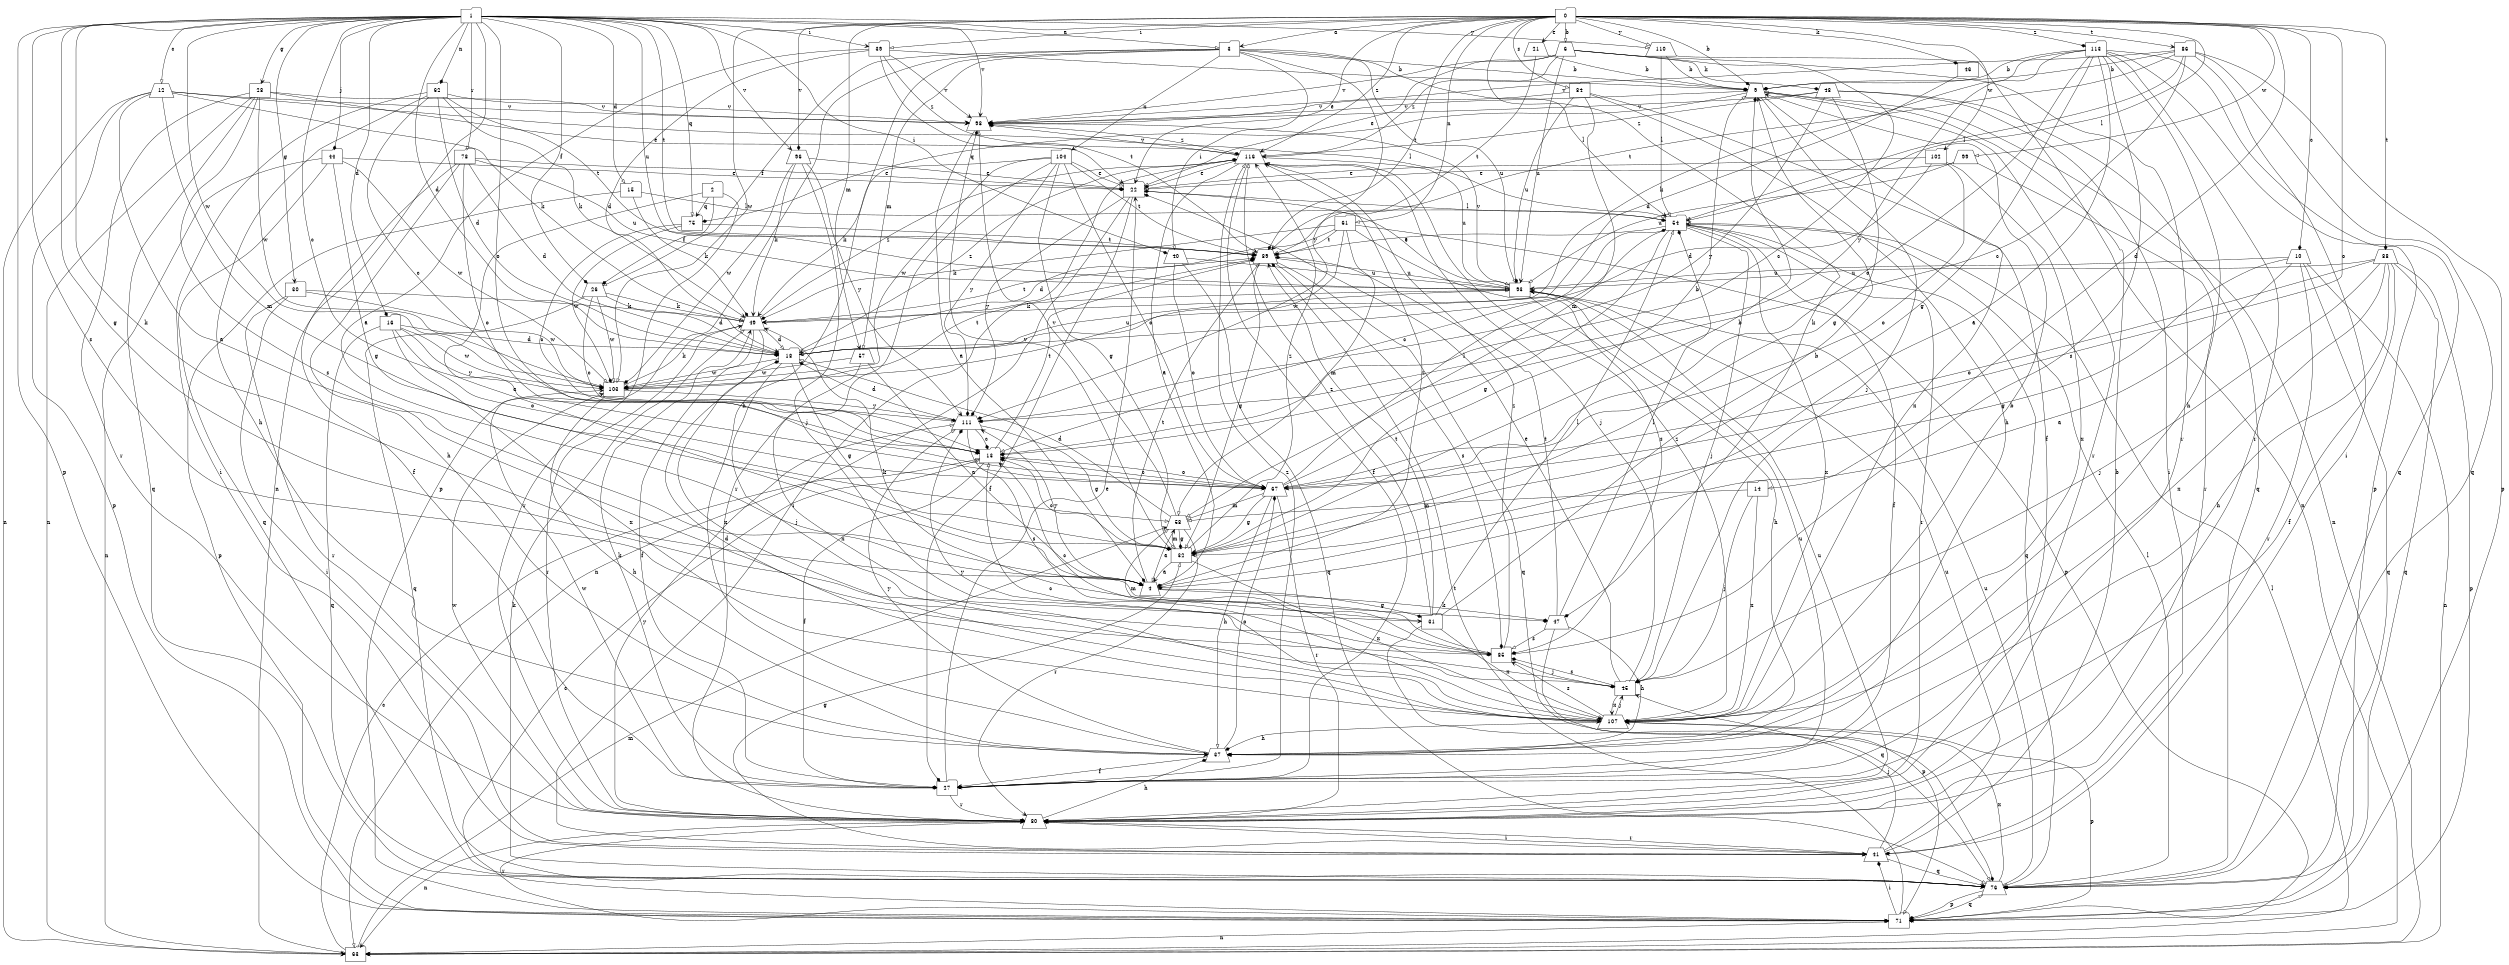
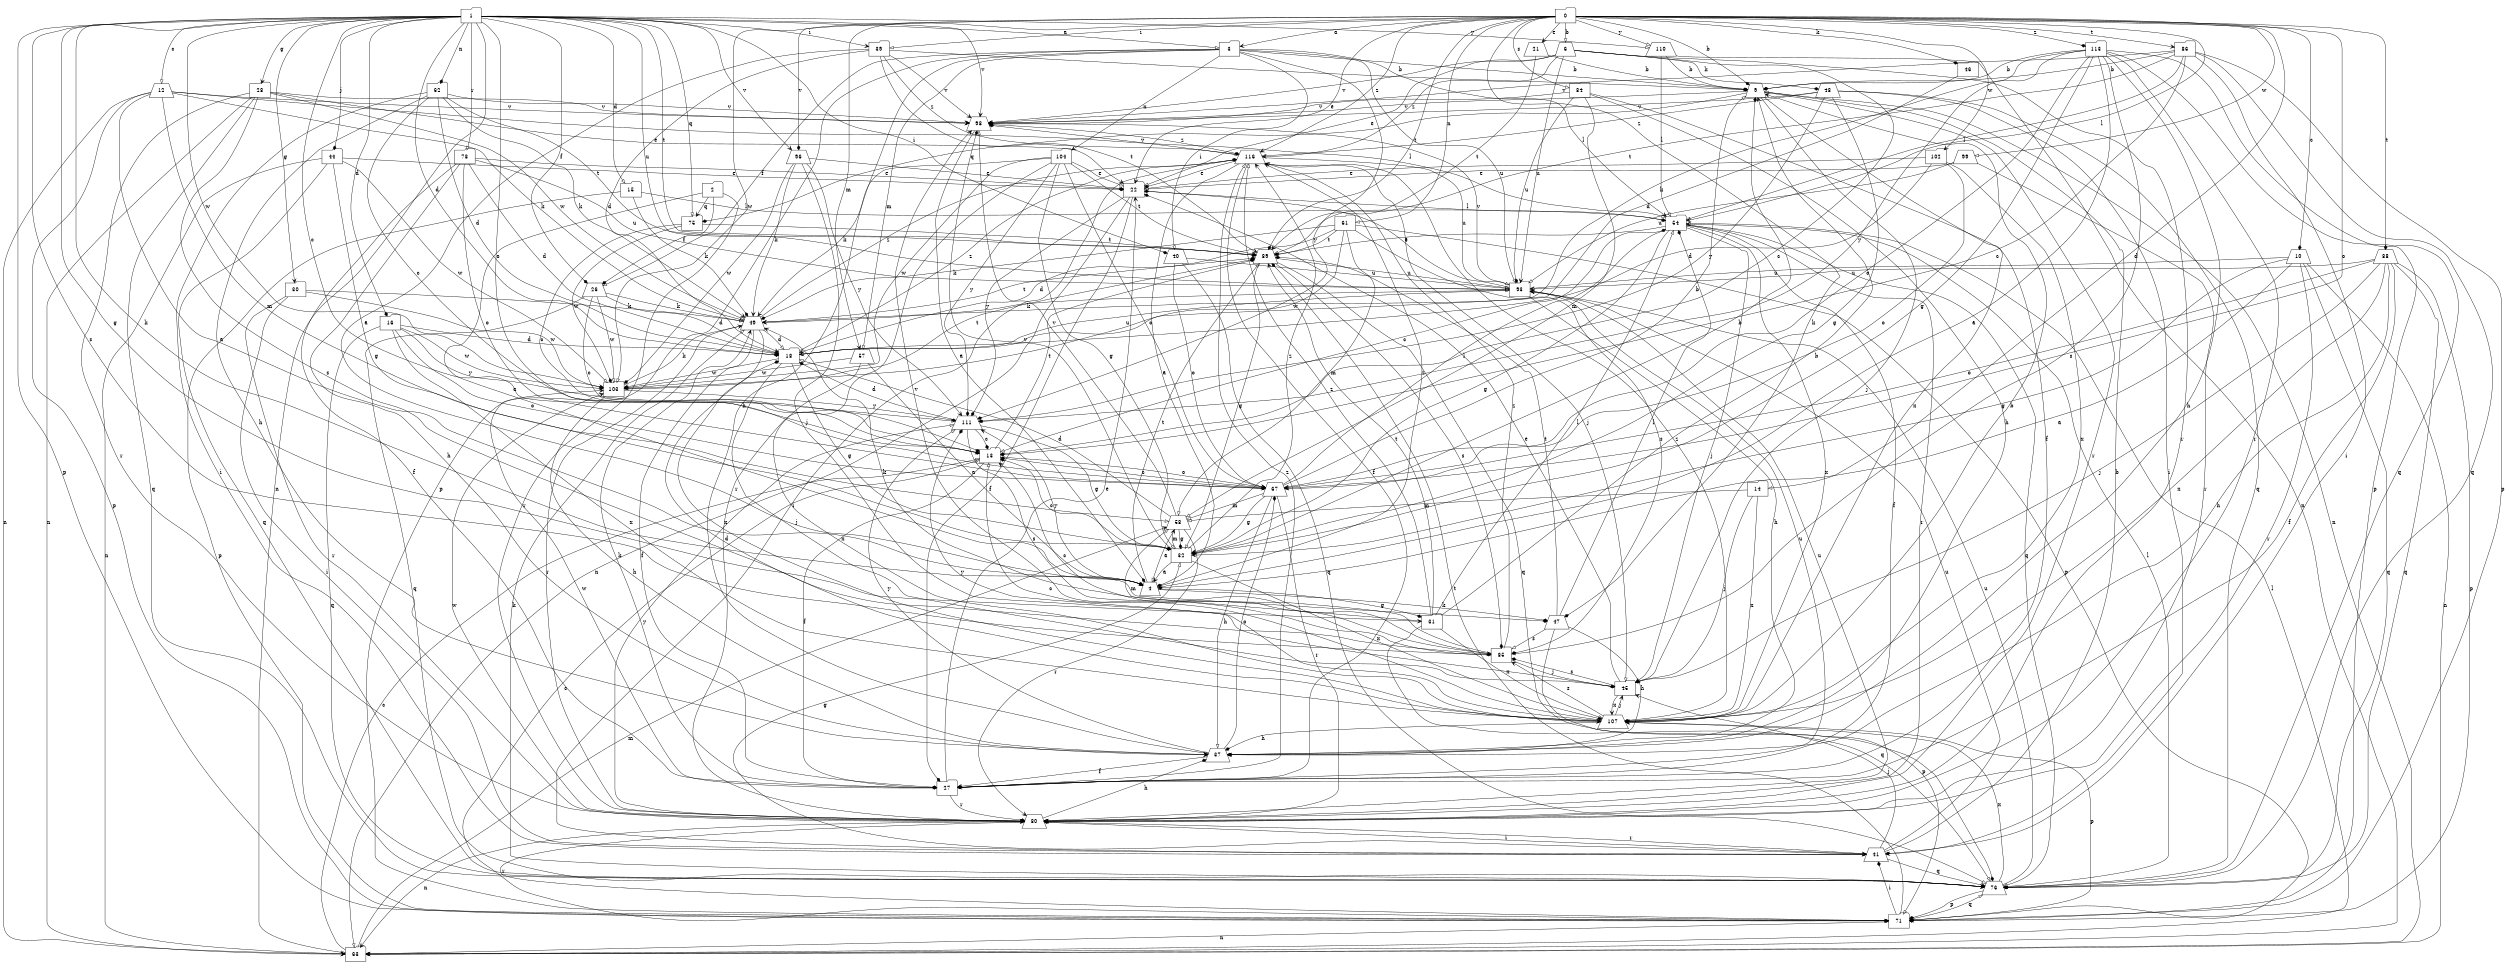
edge "28" -> "103": now "28" -> "49"
edge "45" -> "116": reversed
edge "85" -> "98": added, label "v"
